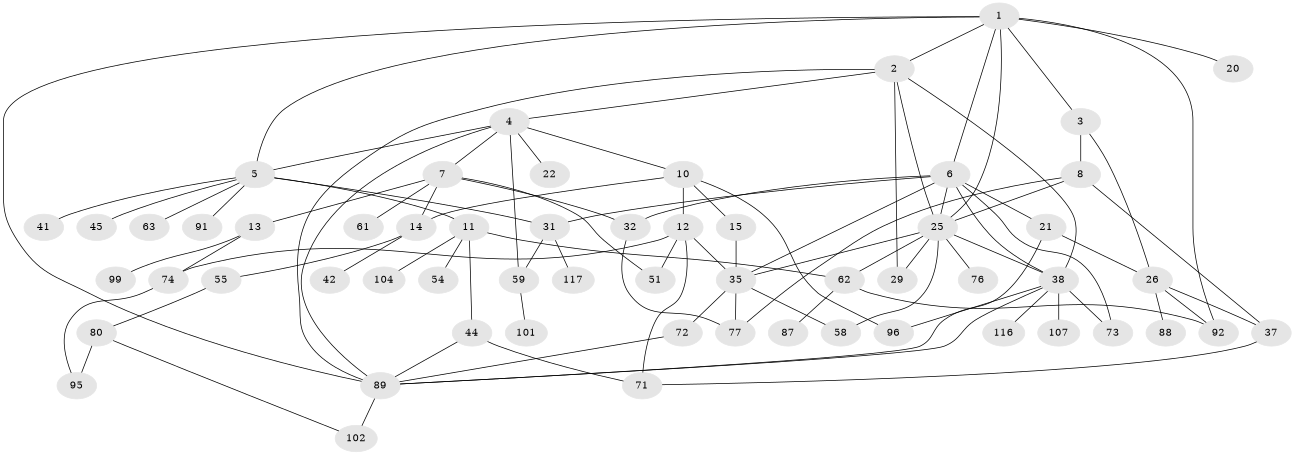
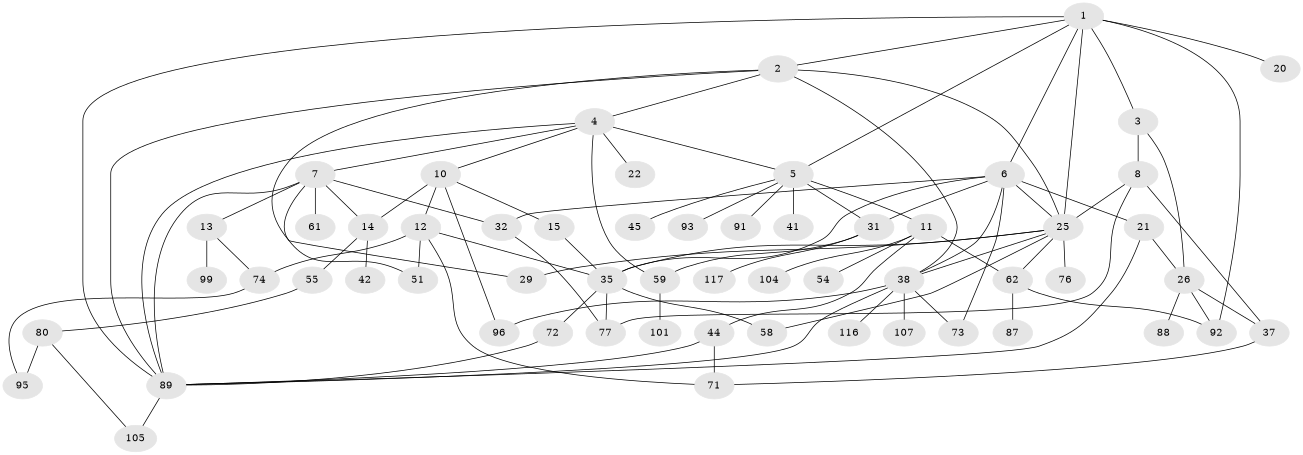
node "63": label "63" -> "93"
edge "7" -- "89": added
node "102": label "102" -> "105"
